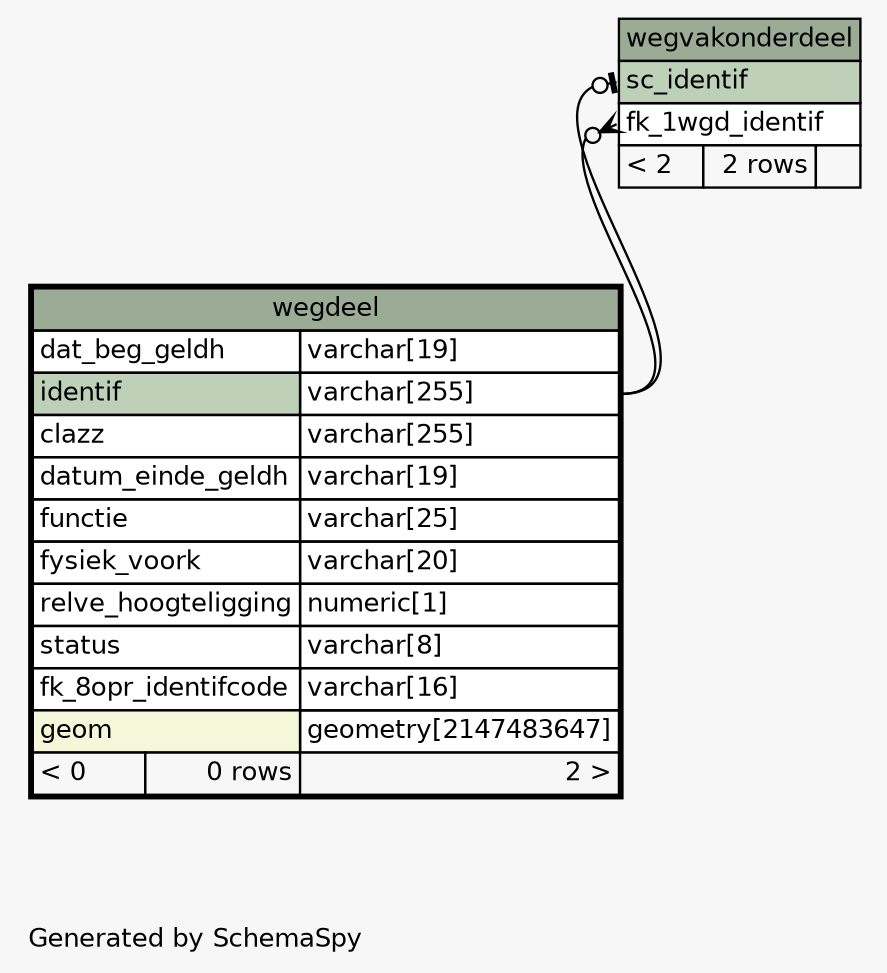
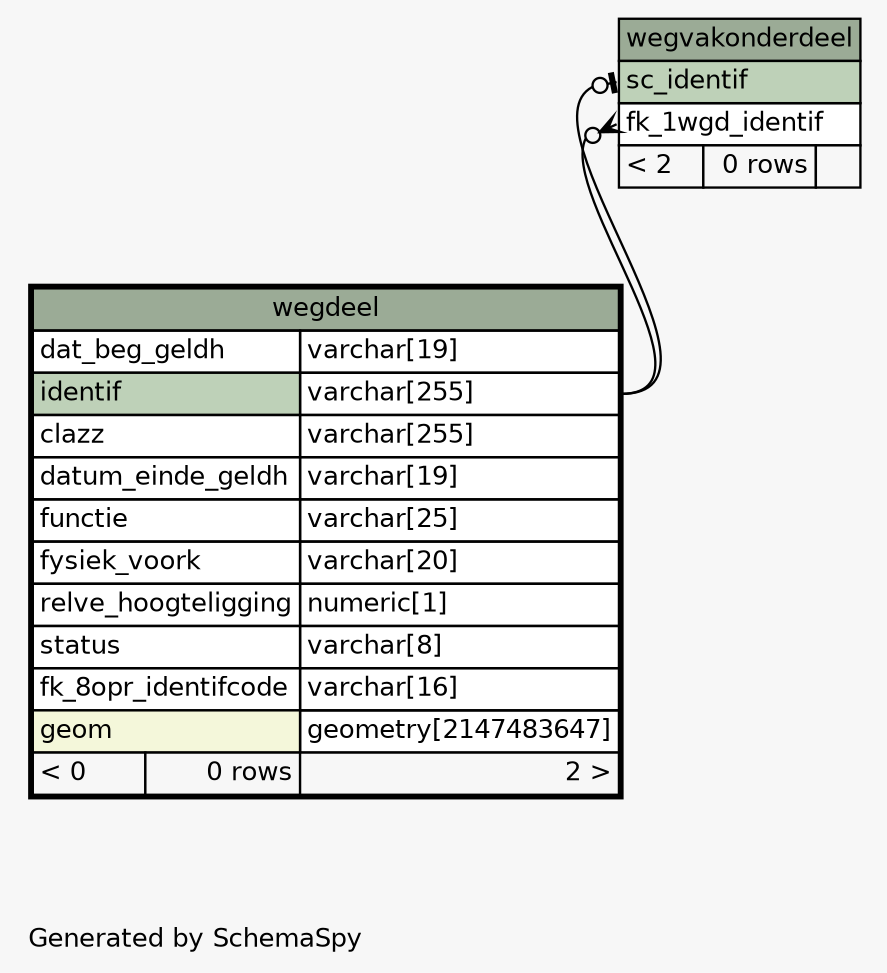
node "wegvakonderdeel": text "2 rows" -> "0 rows"
